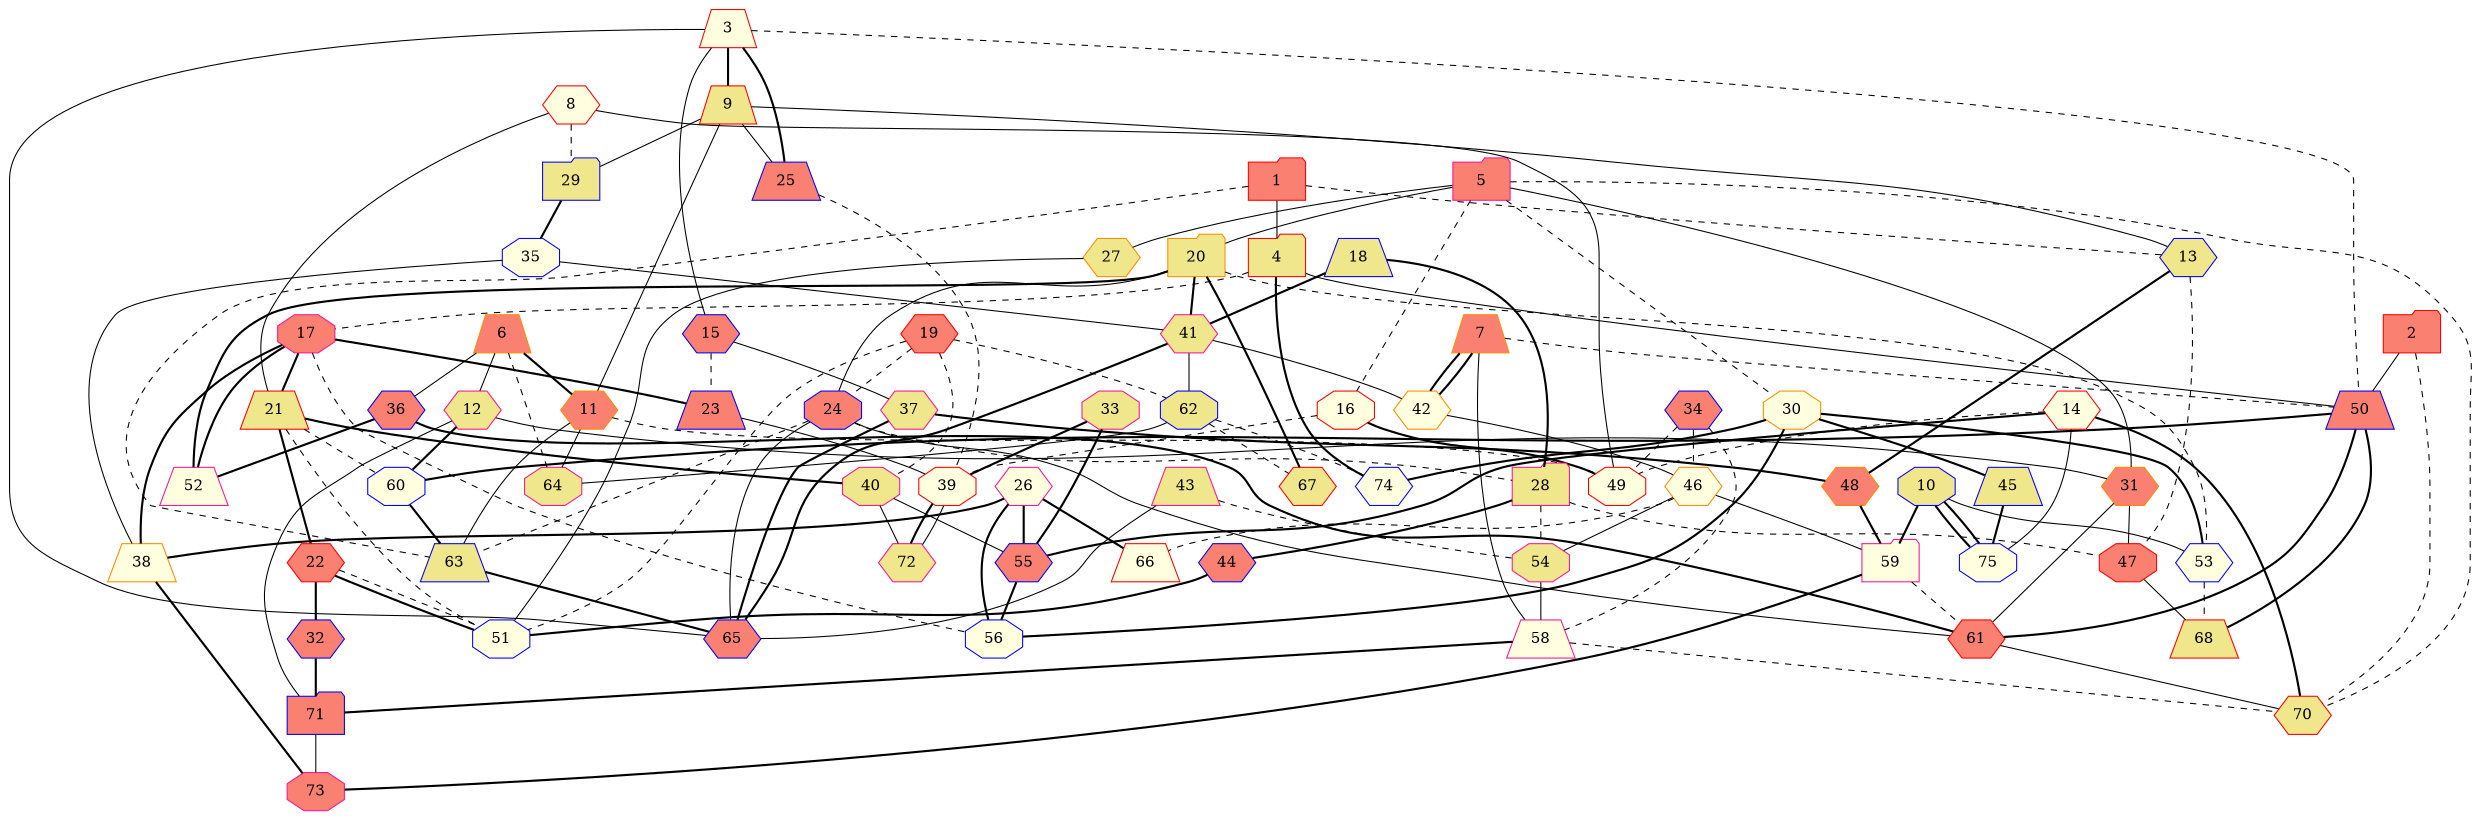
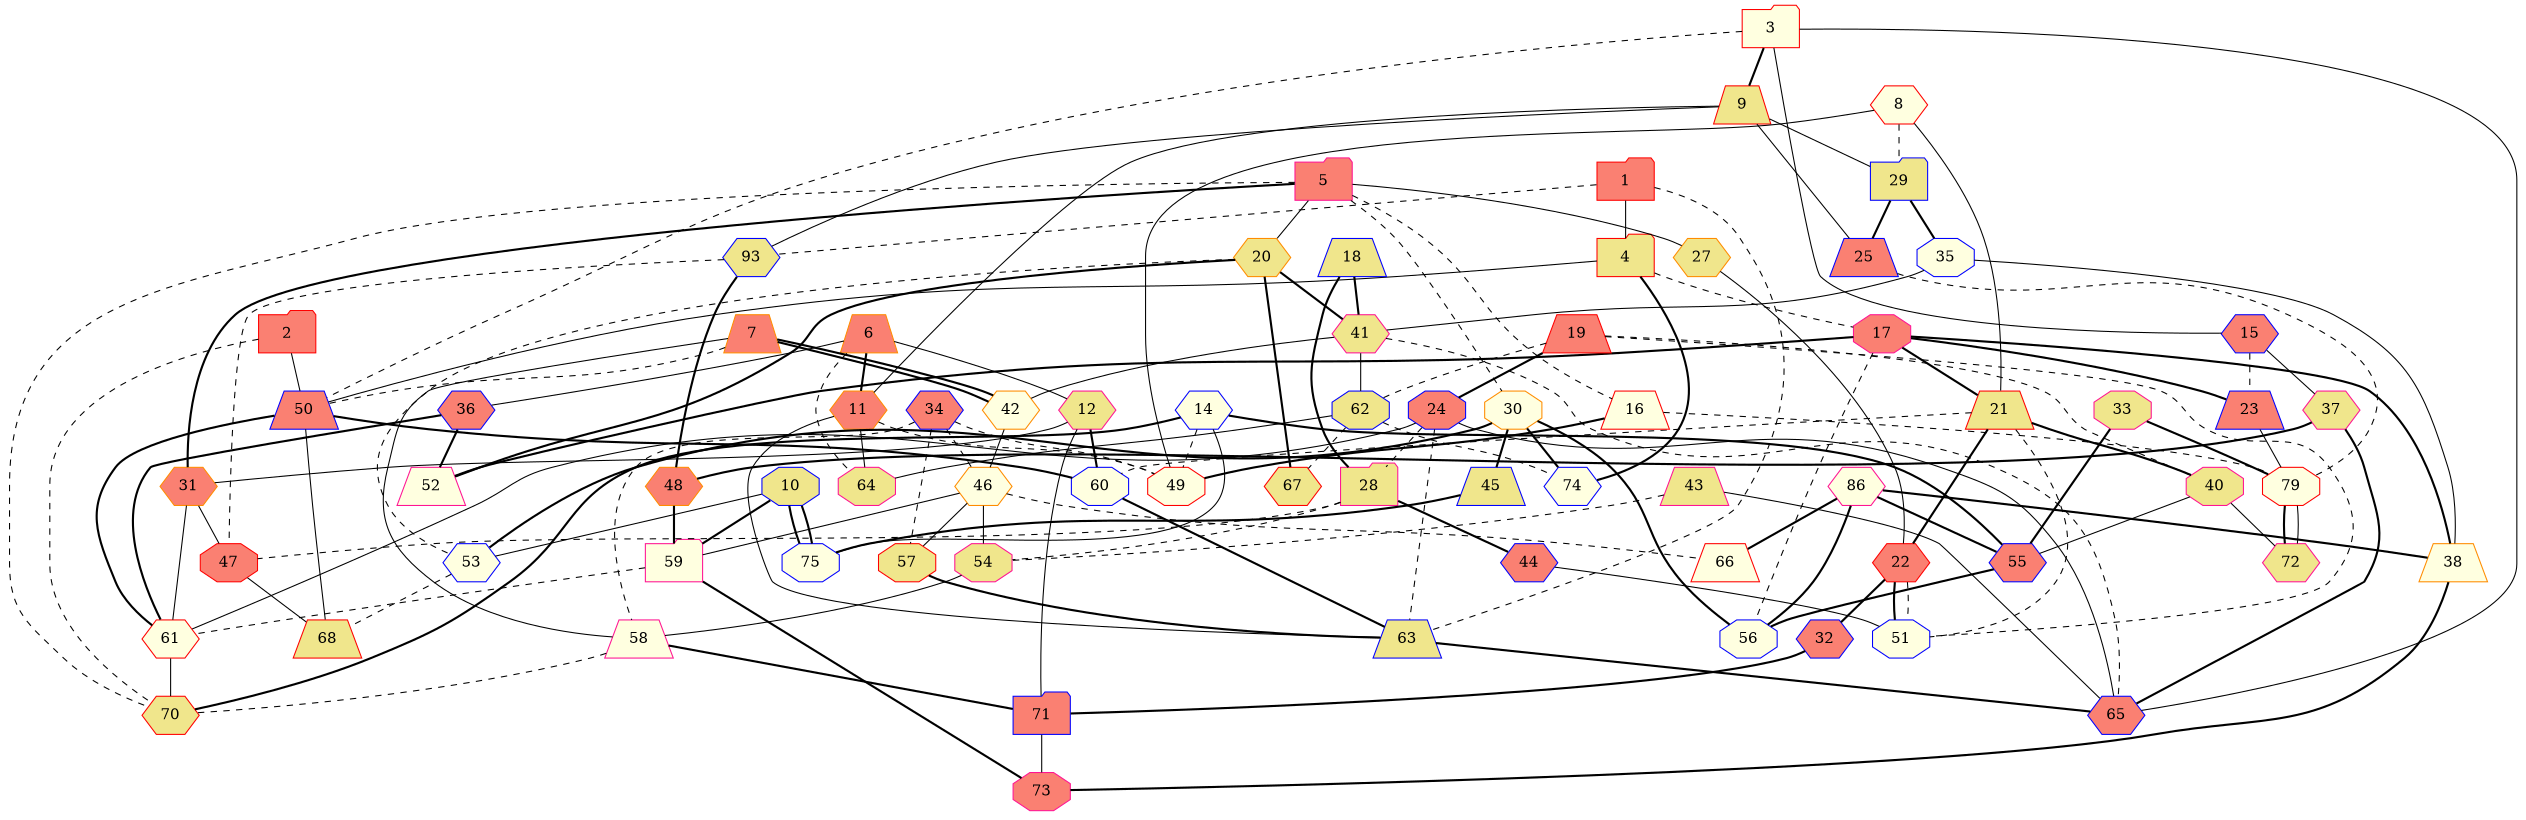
node "3": shape trapezium -> folder
edge "3" -- "25": now "29" -- "25"
node "20": shape folder -> hexagon
node "13": label "13" -> "93"
edge "5" -- "31": style solid -> bold
edge "27" -- "51": now "27" -- "22"
edge "20" -- "24": removed
node "19": shape hexagon -> trapezium
edge "19" -- "24": style dashed -> bold
node "16": shape octagon -> trapezium
node "14": color red -> blue
edge "41" -- "65": style bold -> dashed
node "39": label "39" -> "79"
node "26": label "26" -> "86"
edge "50" -- "68": style bold -> solid
node "57": added
edge "44" -- "51": style bold -> solid
node "61": fillcolor salmon -> lightyellow
